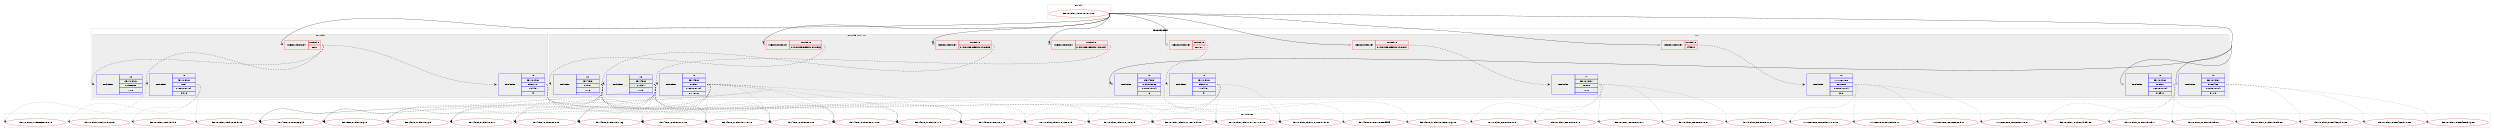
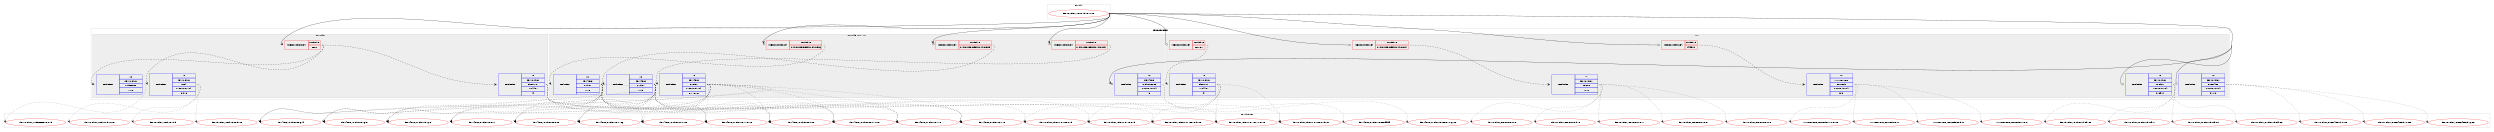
node "dev-dep/python-3.6.8": label "dev-dep/python-3.6.8" -> "dev-lang/python-3.6.8"
